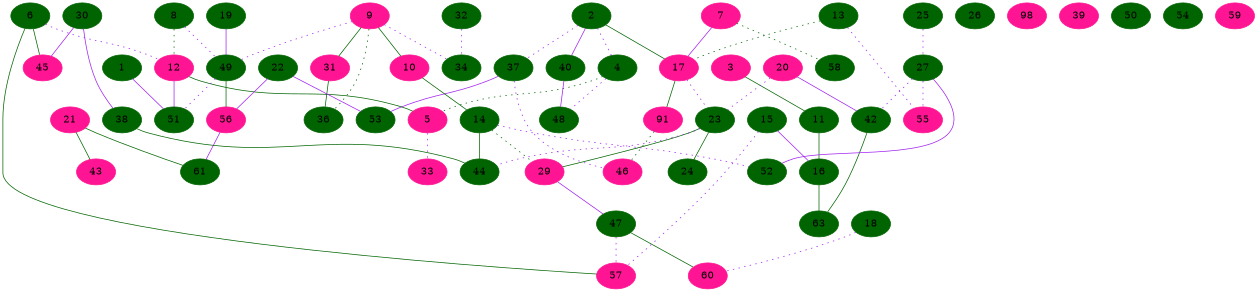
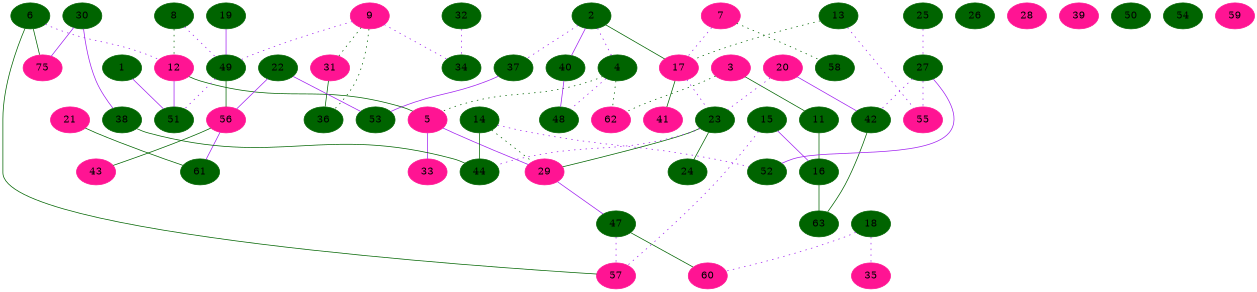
node "98": label "98" -> "28"
edge "9" -- "31": style solid -> dotted
edge "7" -- "17": style solid -> dotted
node "45": label "45" -> "75"
node "10": removed
node "62": added
node "91": label "91" -> "41"
edge "21" -- "43": now "56" -- "43"
edge "5" -- "33": style dotted -> solid
edge "5" -- "29": added
node "46": removed
node "35": added
